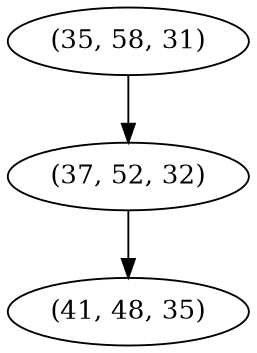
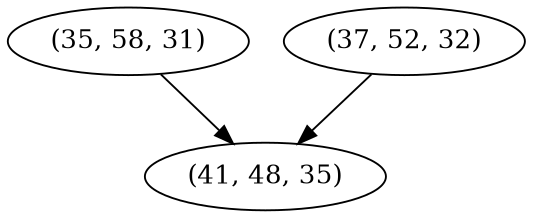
edge "(35, 58, 31)" -> "(37, 52, 32)": now "(35, 58, 31)" -> "(41, 48, 35)"
